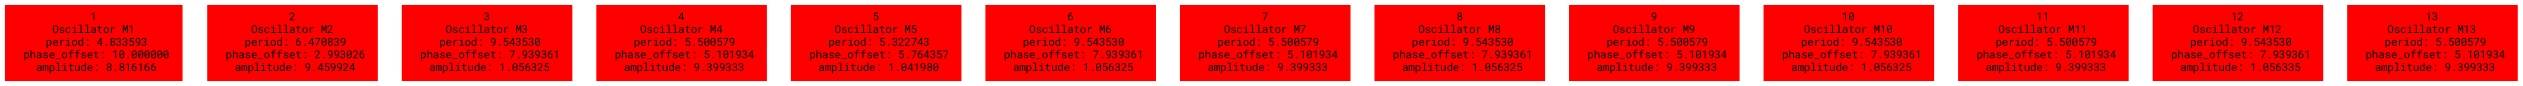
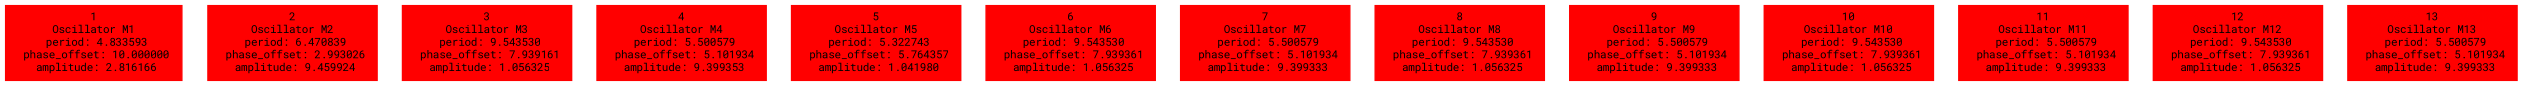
node "3": text "phase_offset: 7.939361" -> "phase_offset: 7.939161"
node "1": text "amplitude: 8.816166" -> "amplitude: 2.816166"
node "4": text "amplitude: 9.399333" -> "amplitude: 9.399353"
node "12": text "amplitude: 1.056335" -> "amplitude: 1.056325"
